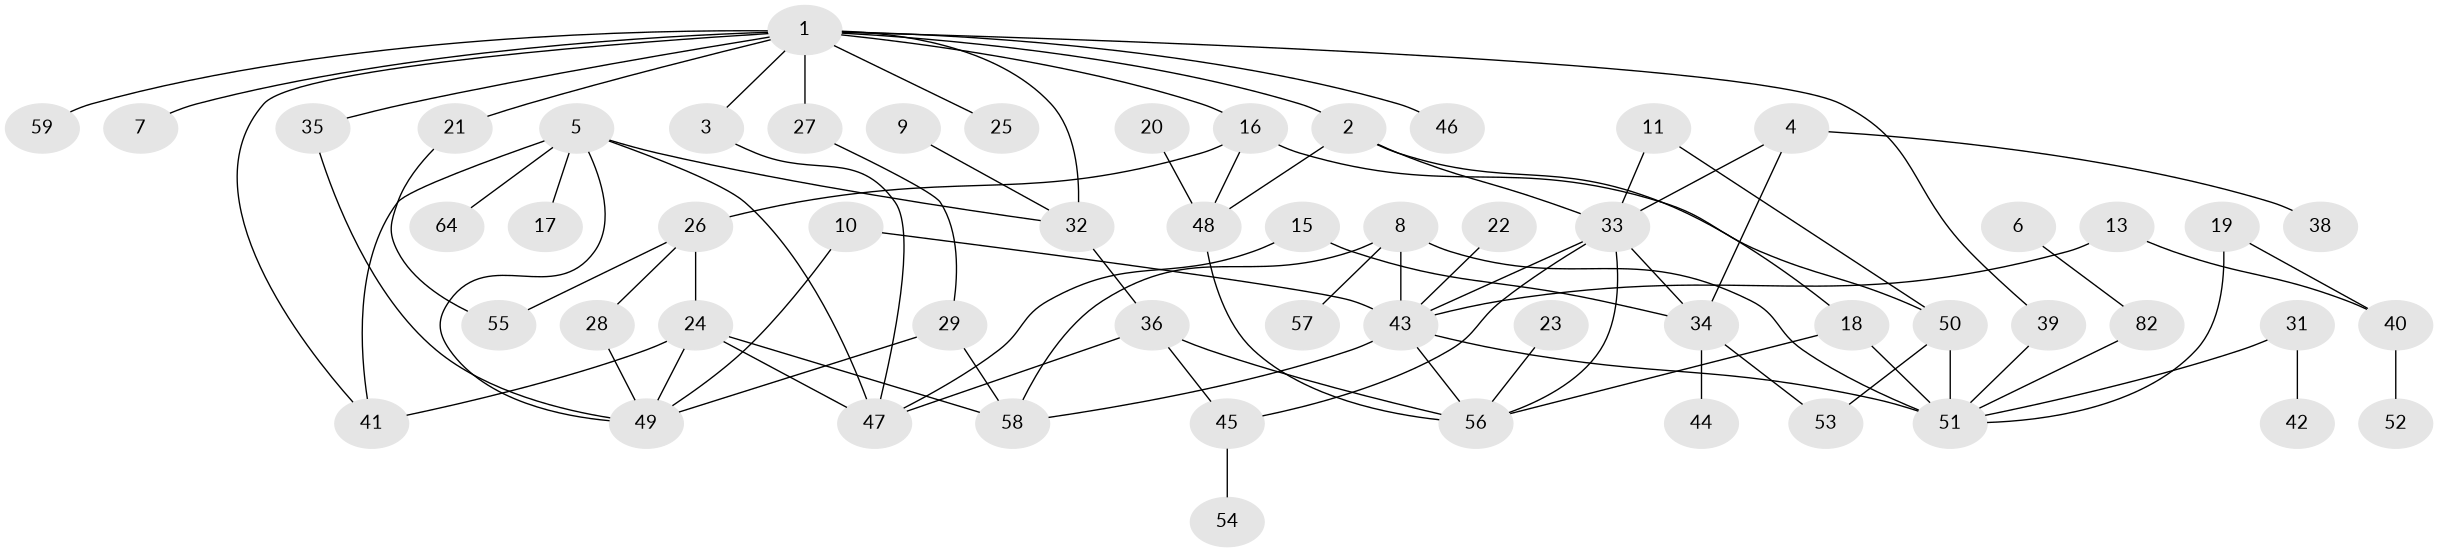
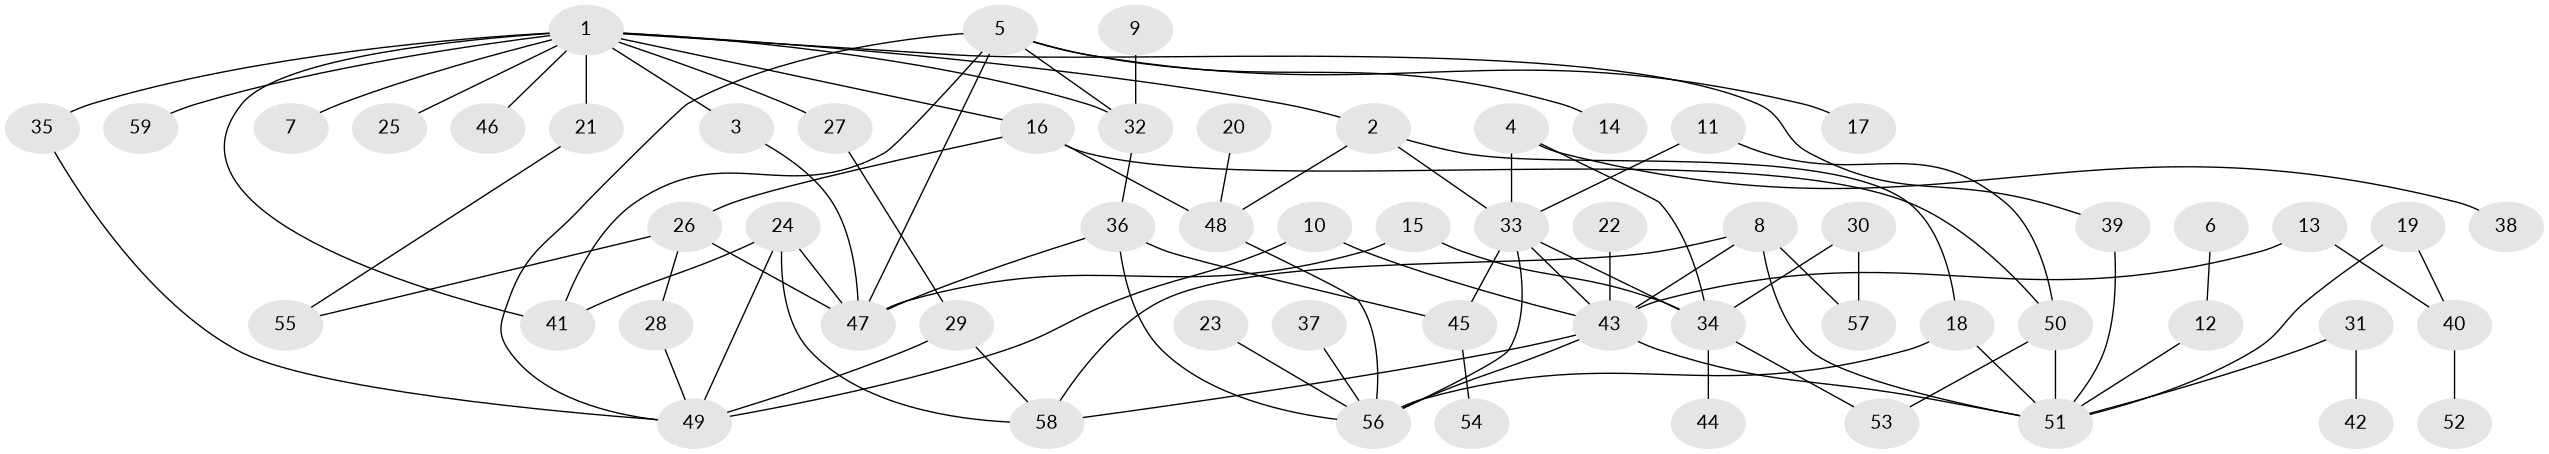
node "64": label "64" -> "14"
node "30": added
edge "26" -- "24": now "26" -- "47"
node "37": added
node "82": label "82" -> "12"
